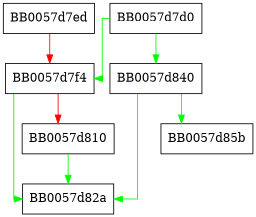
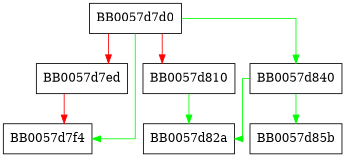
edge "BB0057d7d0" -> "BB0057d7ed": added
edge "BB0057d7f4" -> "BB0057d810": now "BB0057d7d0" -> "BB0057d810"
edge "BB0057d7f4" -> "BB0057d82a": removed
